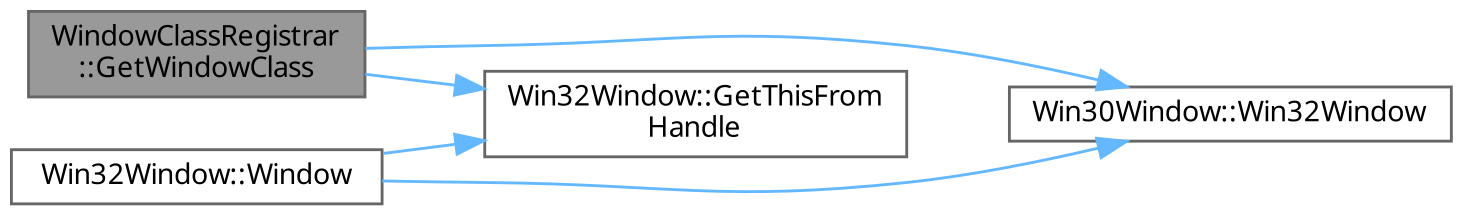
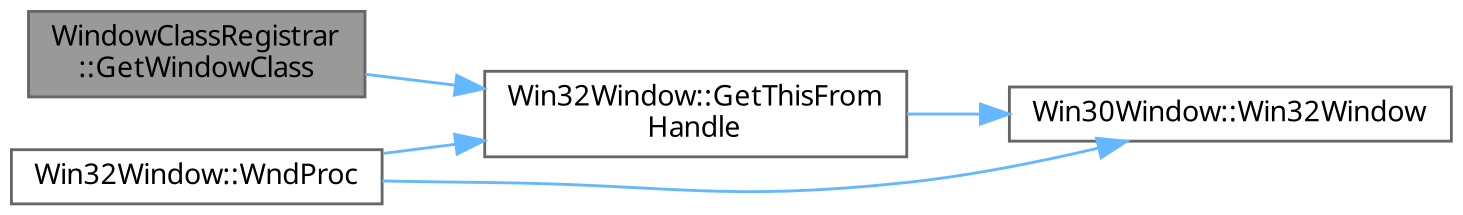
edge "WindowClassRegistrar ::GetWindowClass" -> "Win30Window::Win32Window": now "Win32Window::GetThisFrom Handle" -> "Win30Window::Win32Window"
node "Win32Window::Window": label "Win32Window::Window" -> "Win32Window::WndProc"
